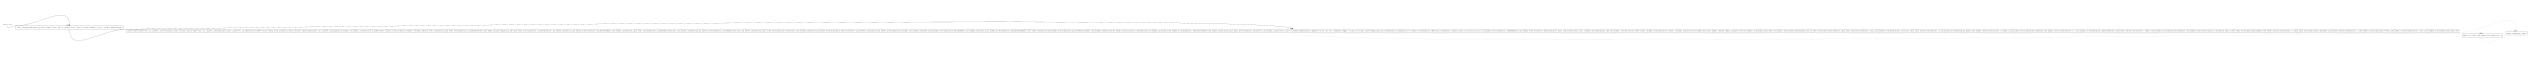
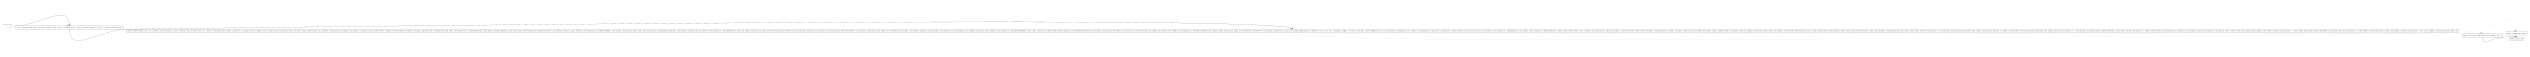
node "10844: return[v1]": added
